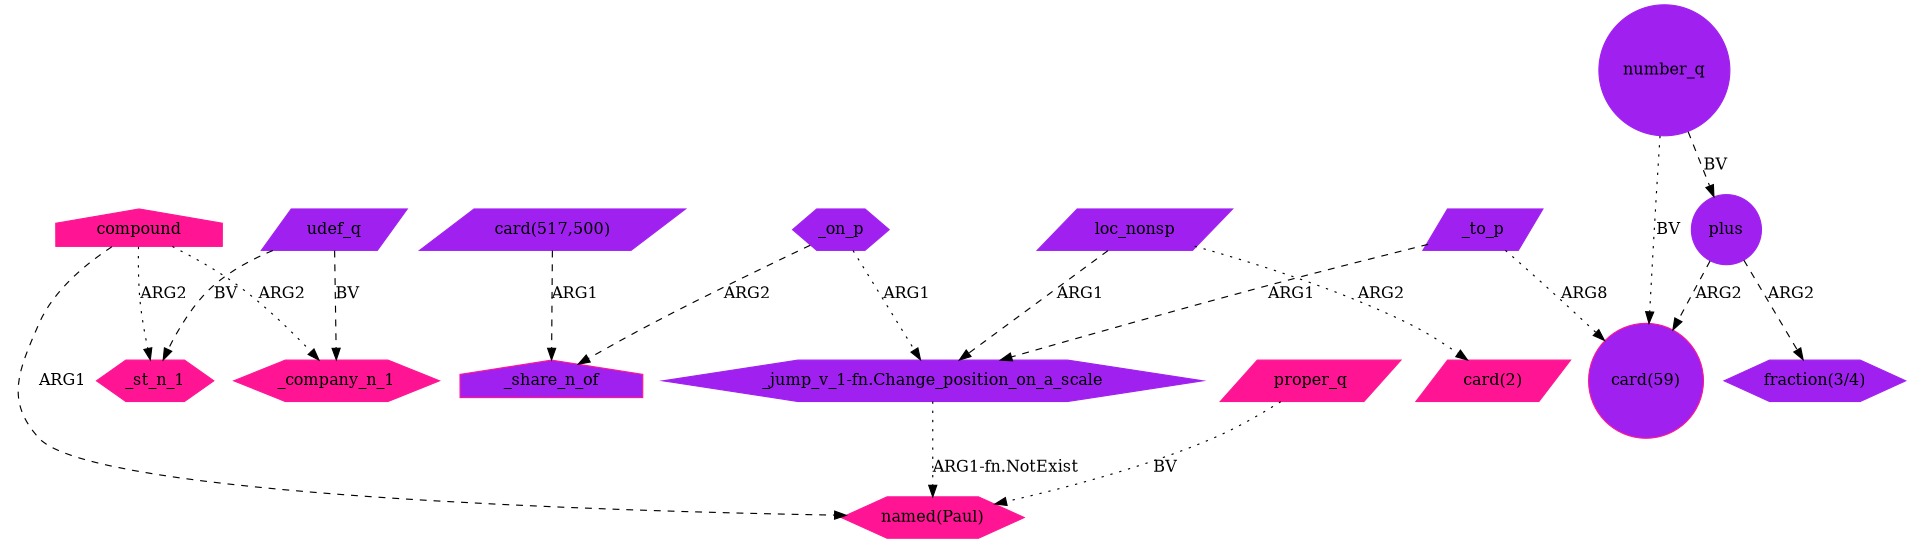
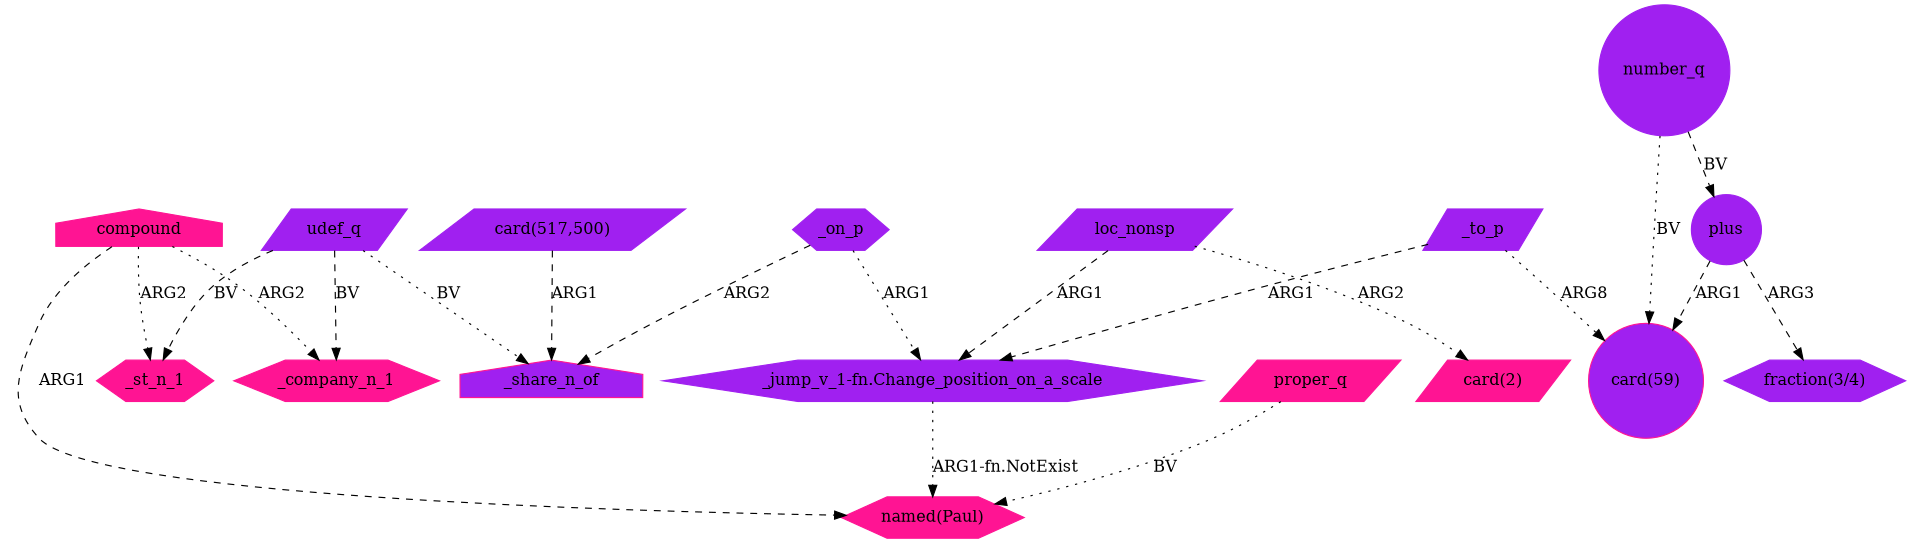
edge "plus" -> "card(59)": label "ARG2" -> "ARG1"
edge "plus" -> "fraction(3/4)": label "ARG2" -> "ARG3"
edge "udef_q" -> "_share_n_of": added, label "BV"
